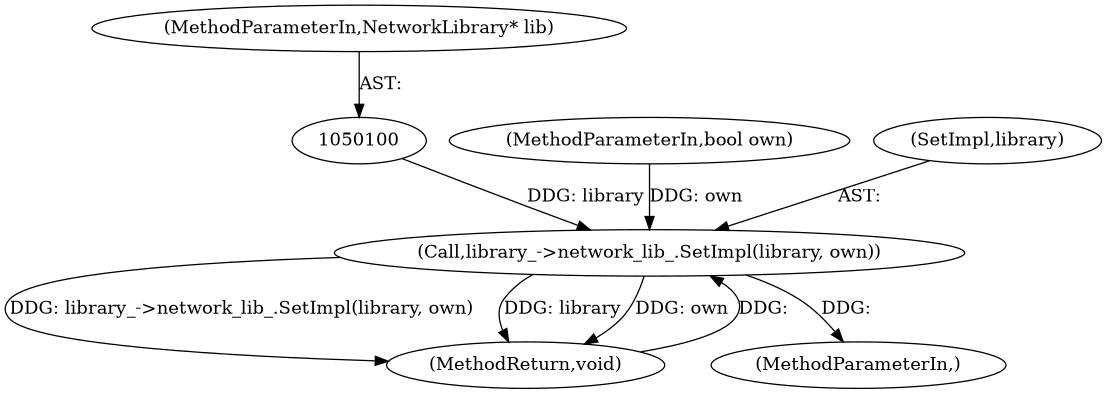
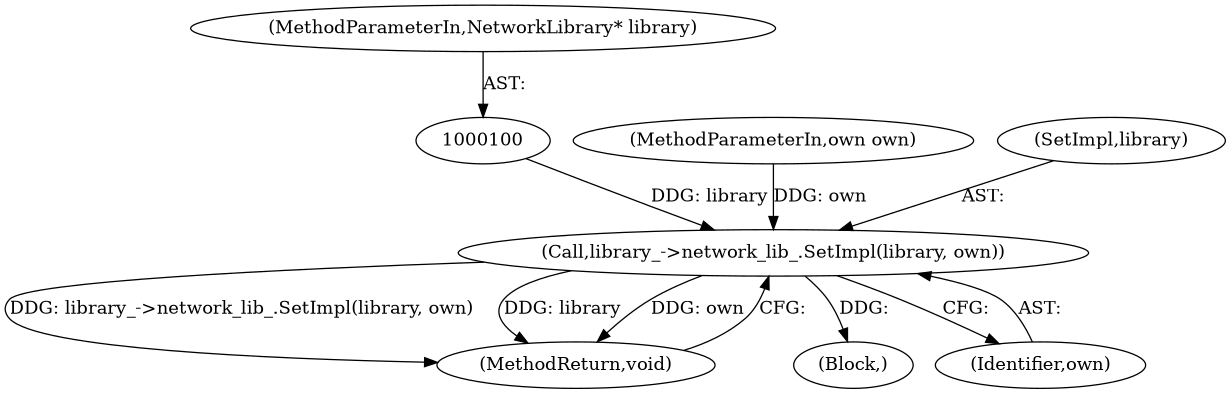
node "(MethodParameterIn,NetworkLibrary* lib)": label "(MethodParameterIn,NetworkLibrary* lib)" -> "(MethodParameterIn,NetworkLibrary* library)"
node "1050100": label "1050100" -> "1000100"
node "(MethodParameterIn,bool own)": label "(MethodParameterIn,bool own)" -> "(MethodParameterIn,own own)"
edge "(MethodReturn,void)" -> "(Call,library_->network_lib_.SetImpl(library, own))": label "DDG: " -> "CFG: "
node "(MethodParameterIn,)": label "(MethodParameterIn,)" -> "(Block,)"
node "(Identifier,own)": added
